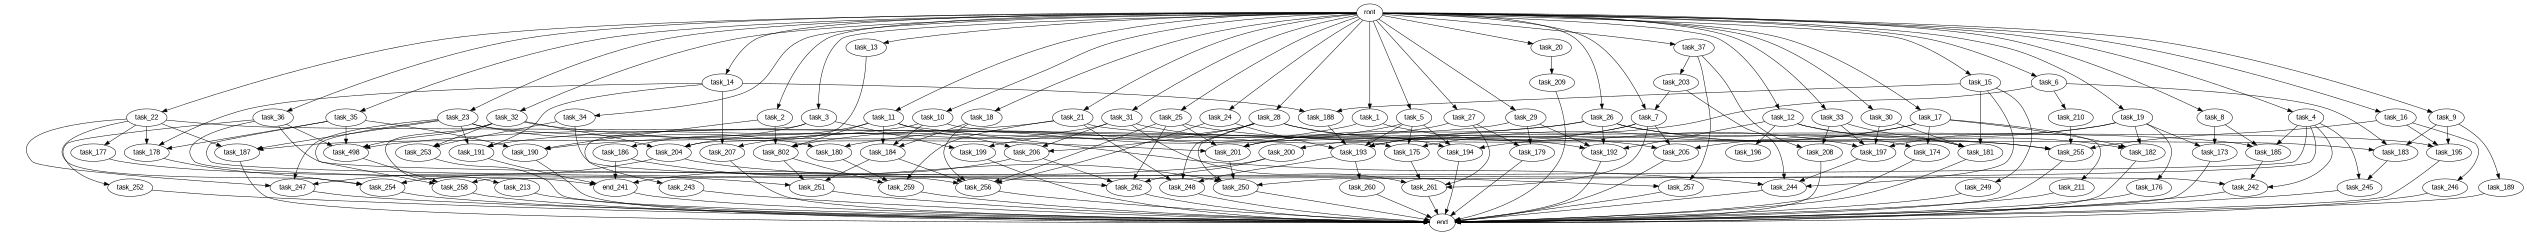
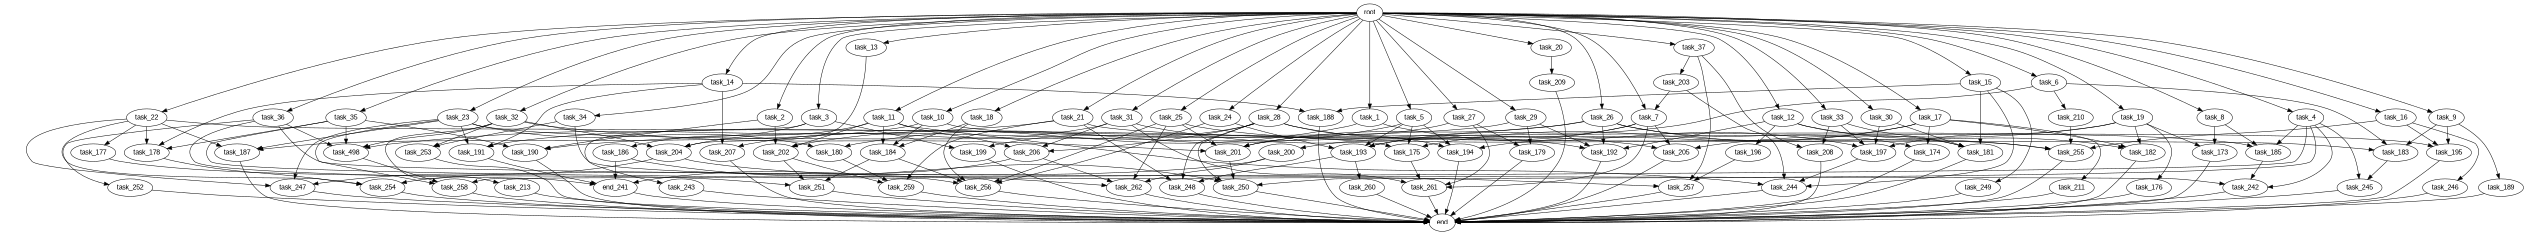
edge "task_188" -> "task_193": now "task_188" -> "end"
node "task_802": label "task_802" -> "task_202"
edge "task_196" -> "task_257": added
